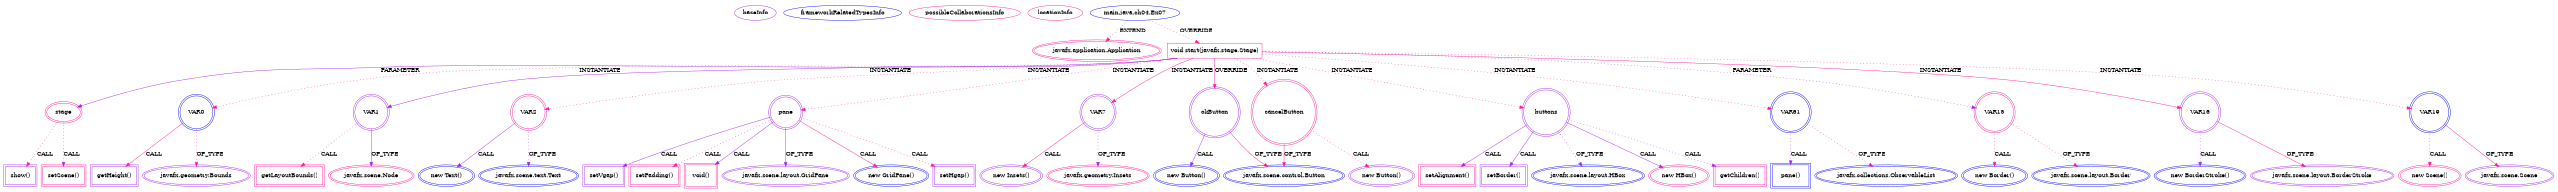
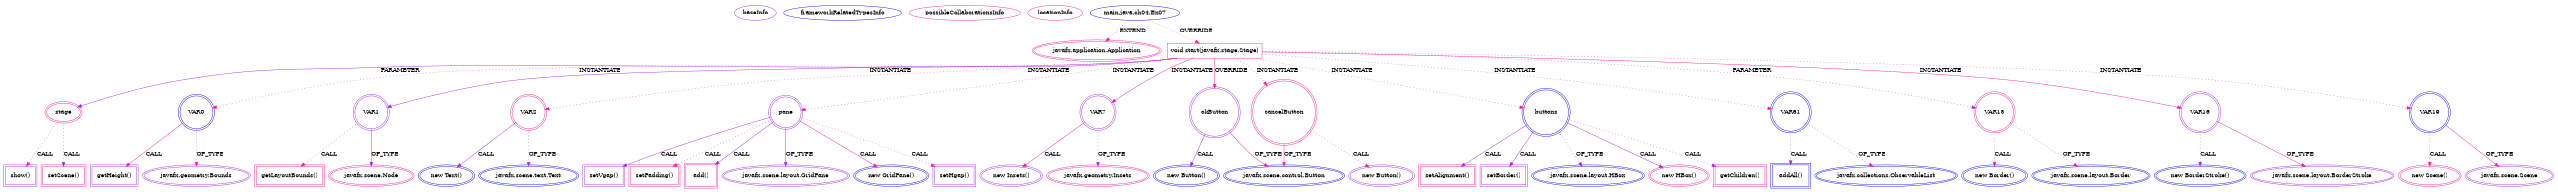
node "buttons": color purple -> blue
node "void()": label "void()" -> "add()"
node "pane()": label "pane()" -> "addAll()"
